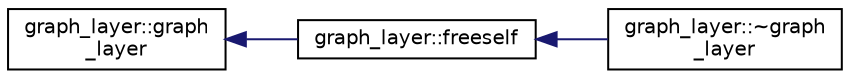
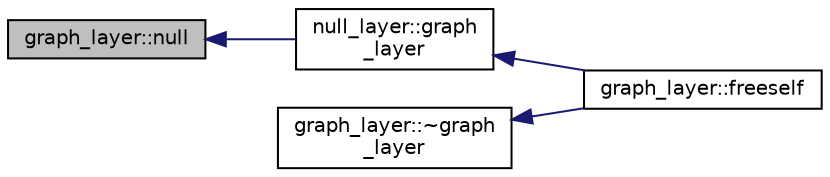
node "graph_layer::null": added
node "graph_layer::graph _layer": label "graph_layer::graph _layer" -> "null_layer::graph _layer"
edge "graph_layer::~graph _layer" -> "graph_layer::freeself": reversed
